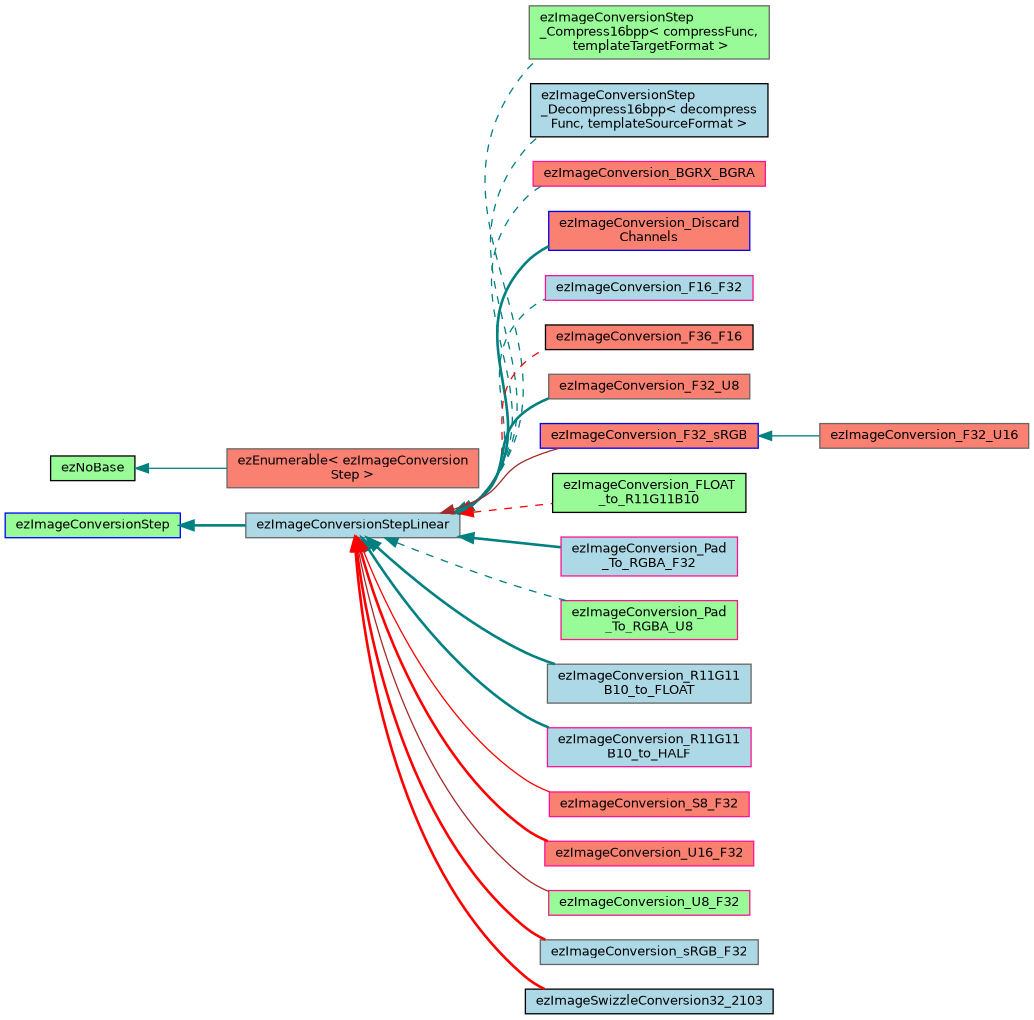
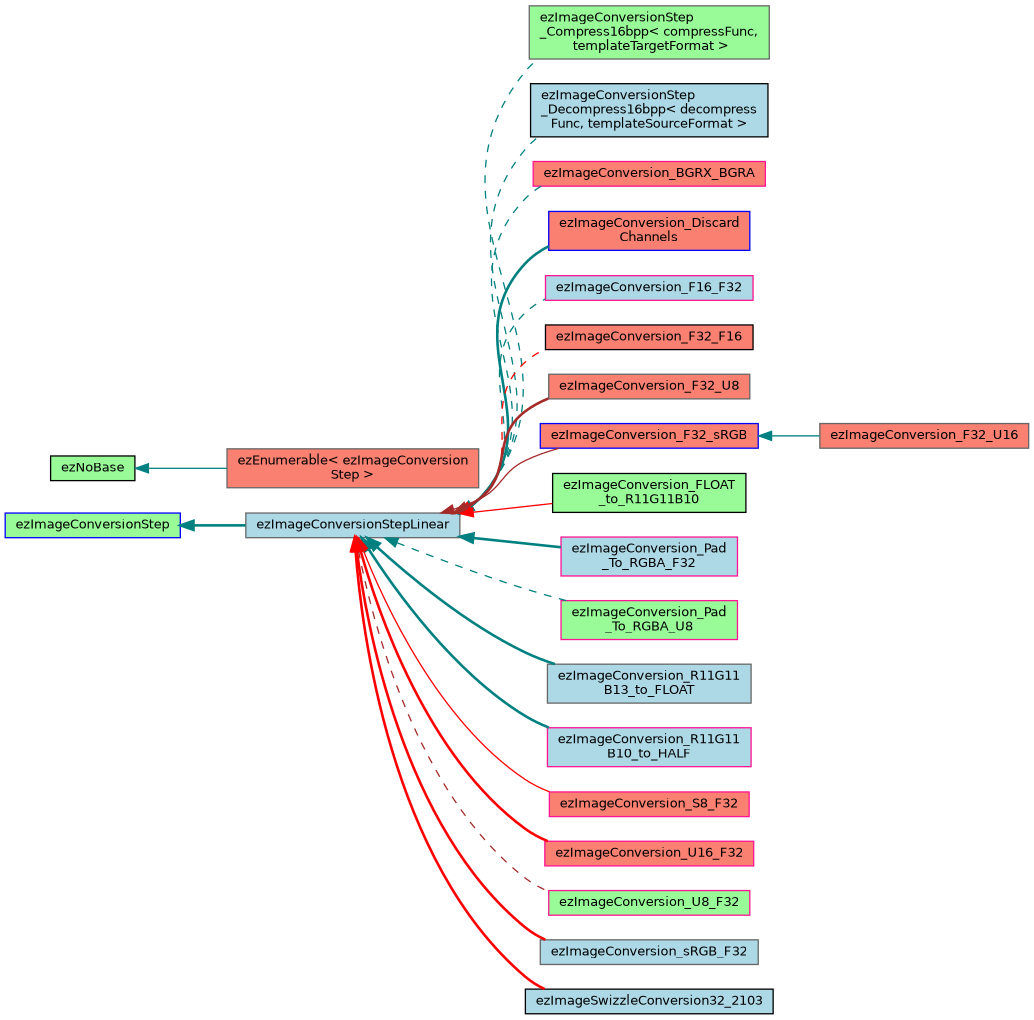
node "ezImageConversion_F36_F16": label "ezImageConversion_F36_F16" -> "ezImageConversion_F32_F16"
edge "ezImageConversion_F32_U8" -> "ezImageConversionStepLinear": color teal -> brown
edge "ezImageConversion_FLOAT _to_R11G11B10" -> "ezImageConversionStepLinear": style dashed -> solid
node "ezImageConversion_R11G11 B10_to_FLOAT": label "ezImageConversion_R11G11 B10_to_FLOAT" -> "ezImageConversion_R11G11 B13_to_FLOAT"
edge "ezImageConversion_U8_F32" -> "ezImageConversionStepLinear": style solid -> dashed
